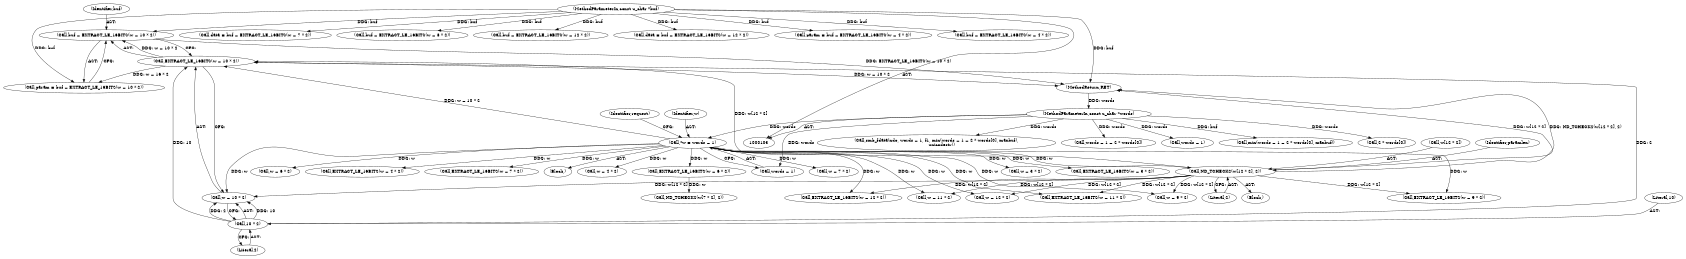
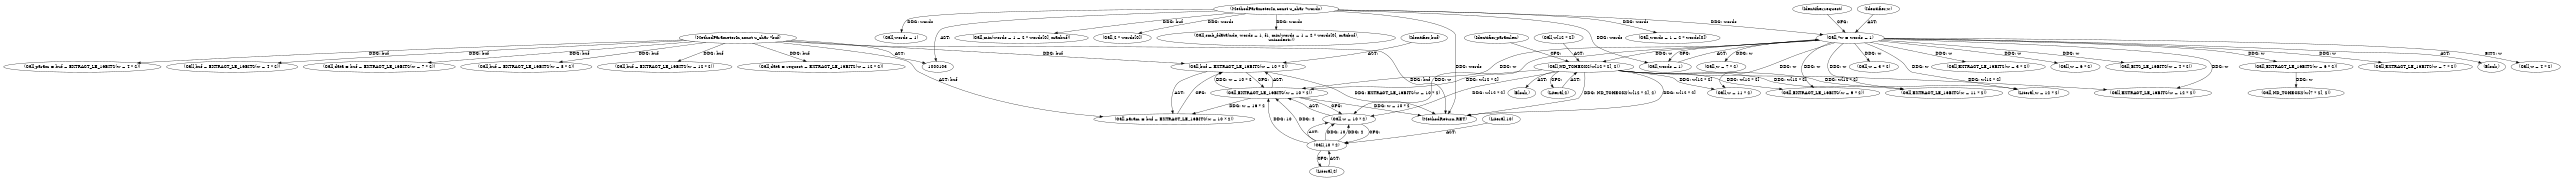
node "(Call,data = buf + EXTRACT_LE_16BITS(w + 12 * 2))": label "(Call,data = buf + EXTRACT_LE_16BITS(w + 12 * 2))" -> "(Call,data = request + EXTRACT_LE_16BITS(w + 12 * 2))"
edge "(MethodParameterIn,const u_char *buf)" -> "(Call,param = buf + EXTRACT_LE_16BITS(w + 10 * 2))": label "DDG: buf" -> "AST: buf"
edge "(MethodReturn,RET)" -> "(MethodParameterIn,const u_char *words)": reversed
edge "(Call,*w = words + 1)" -> "(Call,EXTRACT_LE_16BITS(w + 10 * 2))": label "DDG: w + 10 * 2" -> "DDG: w"
edge "(Call,*w = words + 1)" -> "(Call,w + 4 * 2)": label "DDG: w" -> "BITS: w"
edge "(Identifier,paramlen)" -> "(Call,ND_TCHECK2(w[12 * 2], 2))": label "AST: " -> "CFG: "
node "(Call,EXTRACT_LE_16BITS(w + 4 * 2))": label "(Call,EXTRACT_LE_16BITS(w + 4 * 2))" -> "(Call,BITS_LE_16BITS(w + 4 * 2))"
node "(Call,w + 12 * 2)": label "(Call,w + 12 * 2)" -> "(Literal,w + 12 * 2)"
node "(Call,w + 9 * 2)": removed
